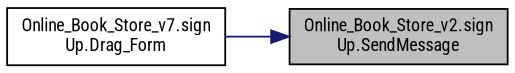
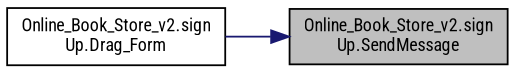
node "Online_Book_Store_v7.sign Up.Drag_Form": label "Online_Book_Store_v7.sign Up.Drag_Form" -> "Online_Book_Store_v2.sign Up.Drag_Form"
